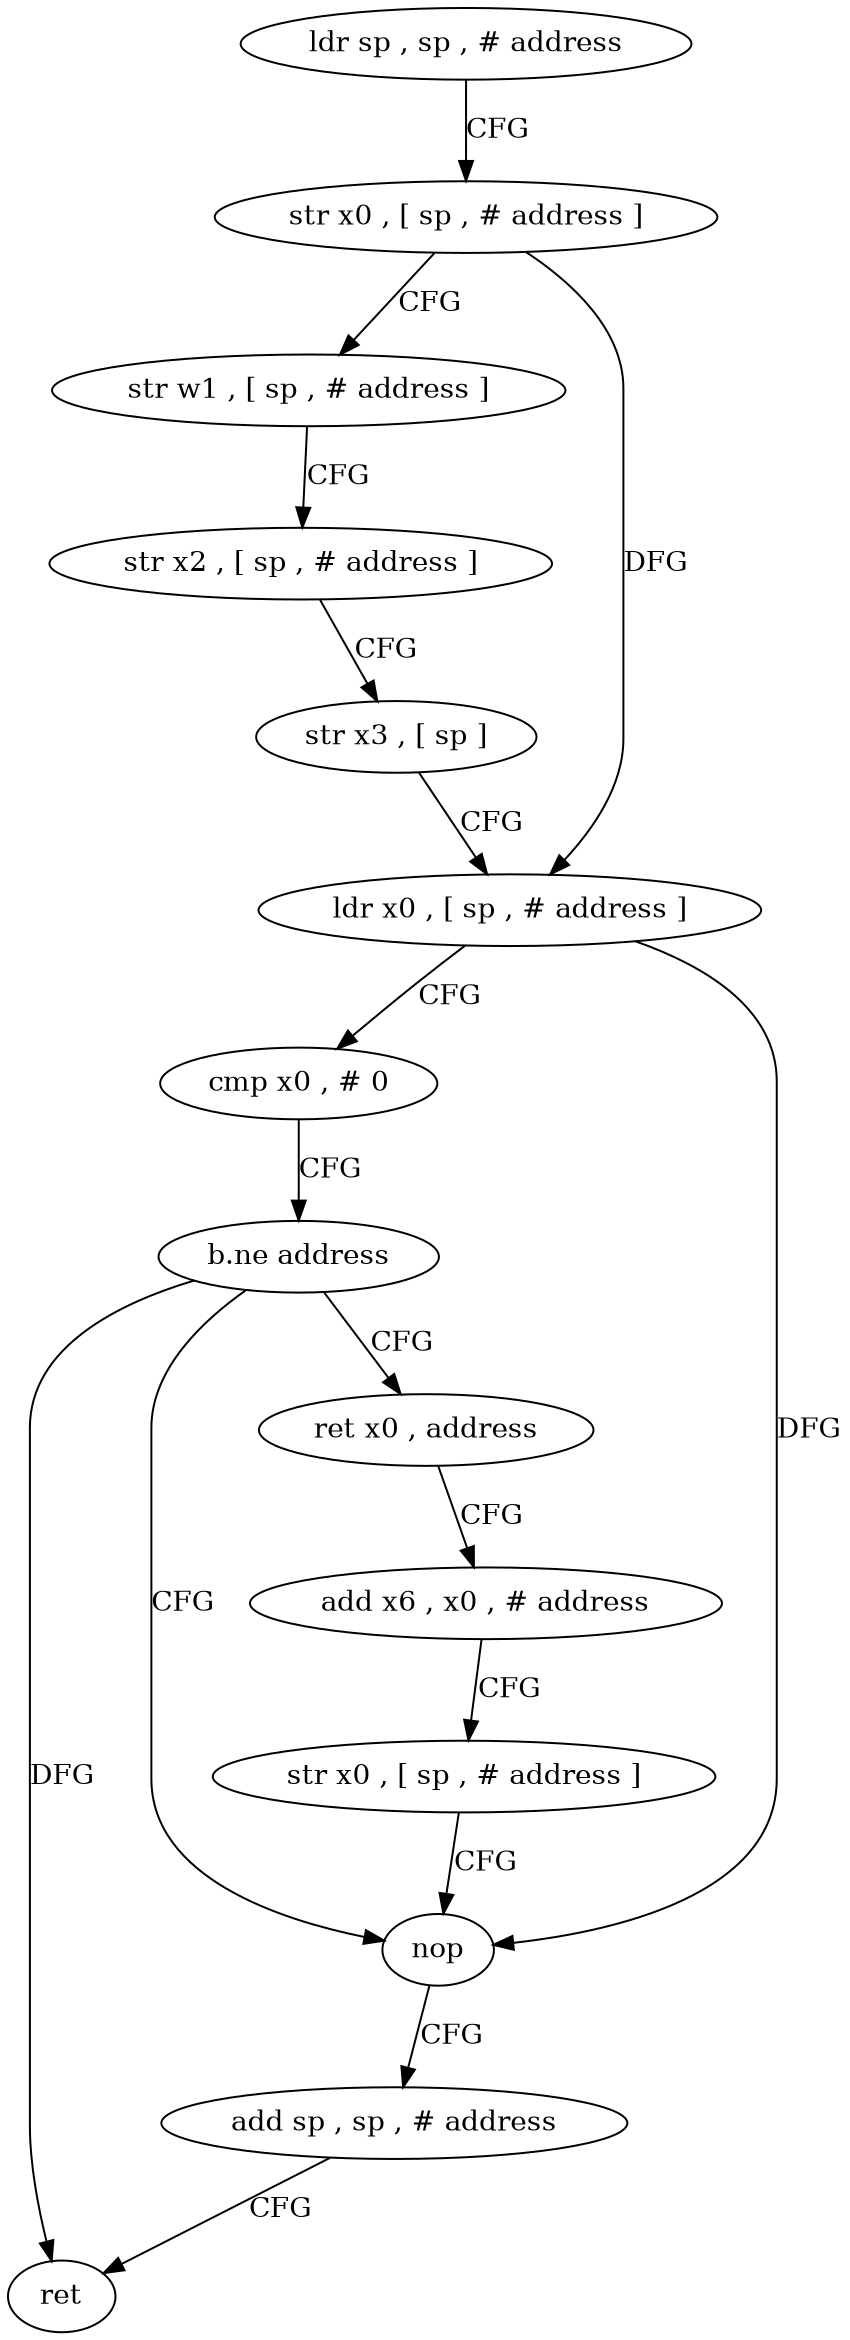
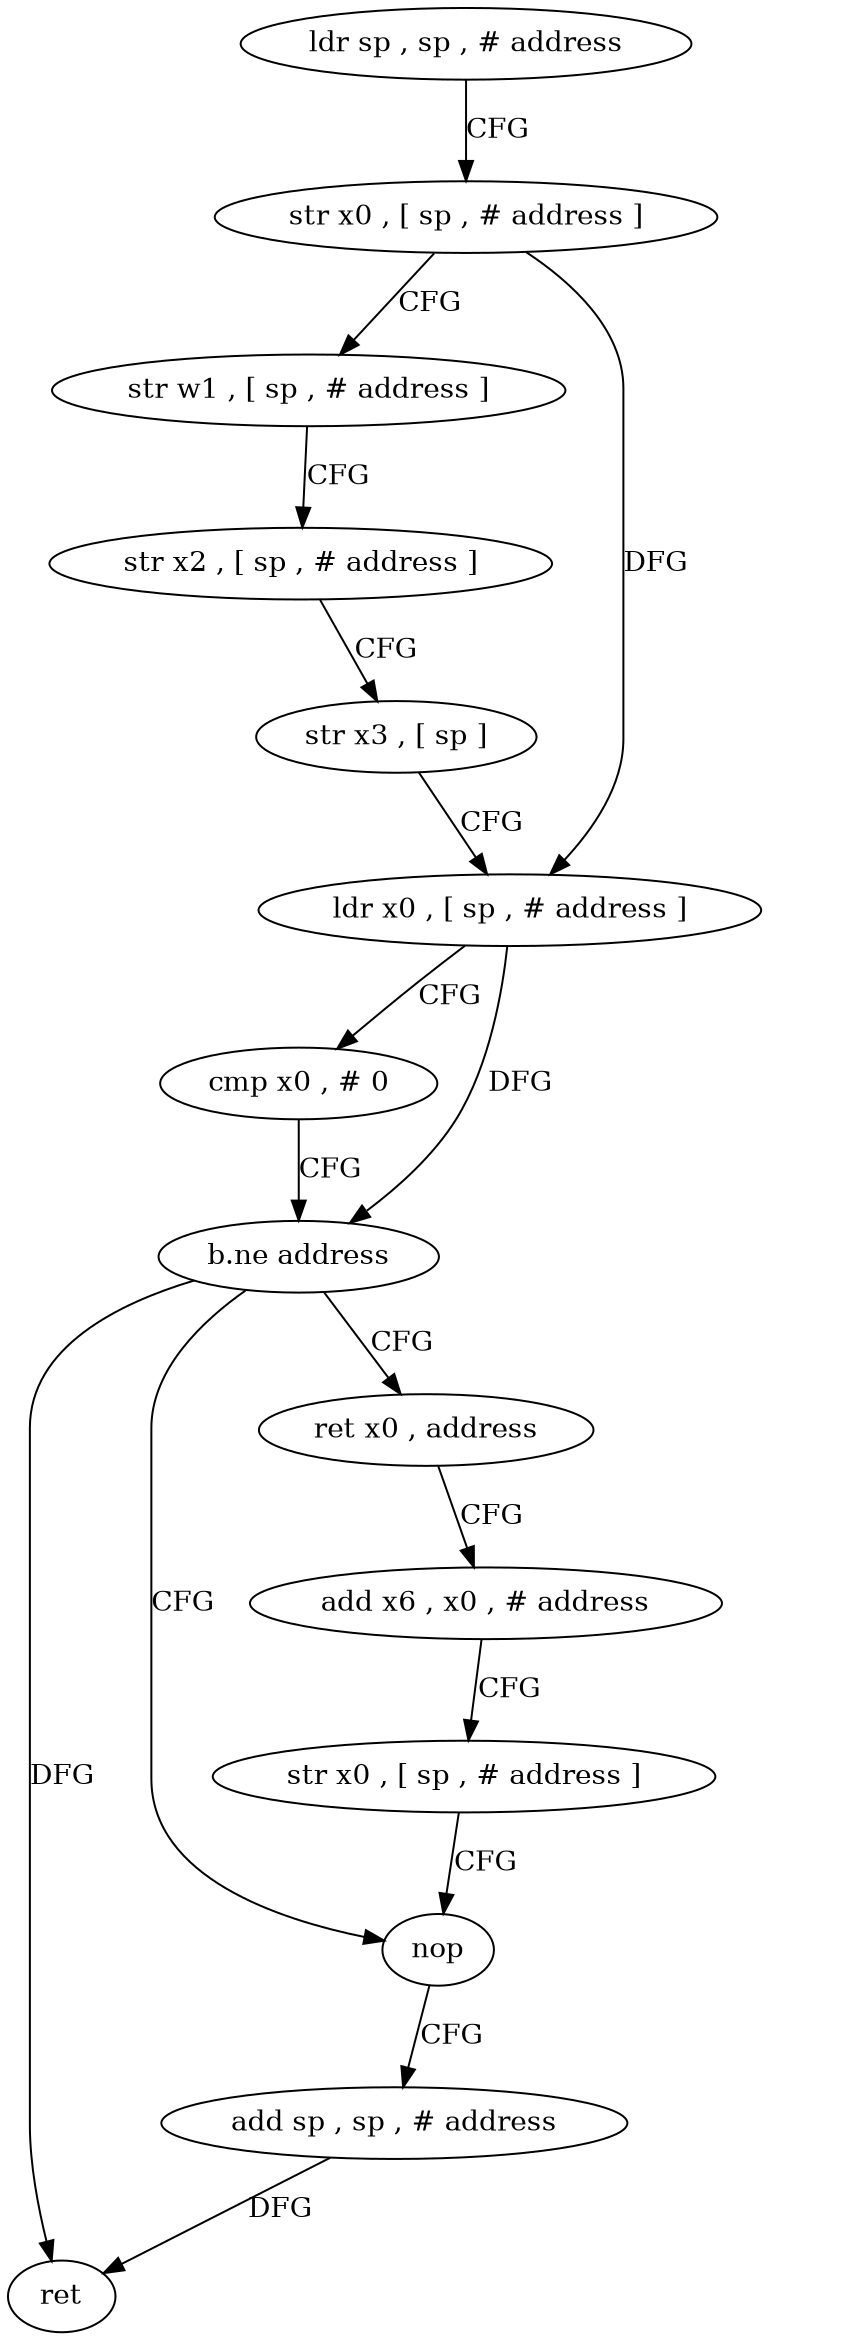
edge "ldr x0 , [ sp , # address ]" -> "nop": now "ldr x0 , [ sp , # address ]" -> "b.ne address"
edge "add sp , sp , # address" -> "ret": label "CFG" -> "DFG"
